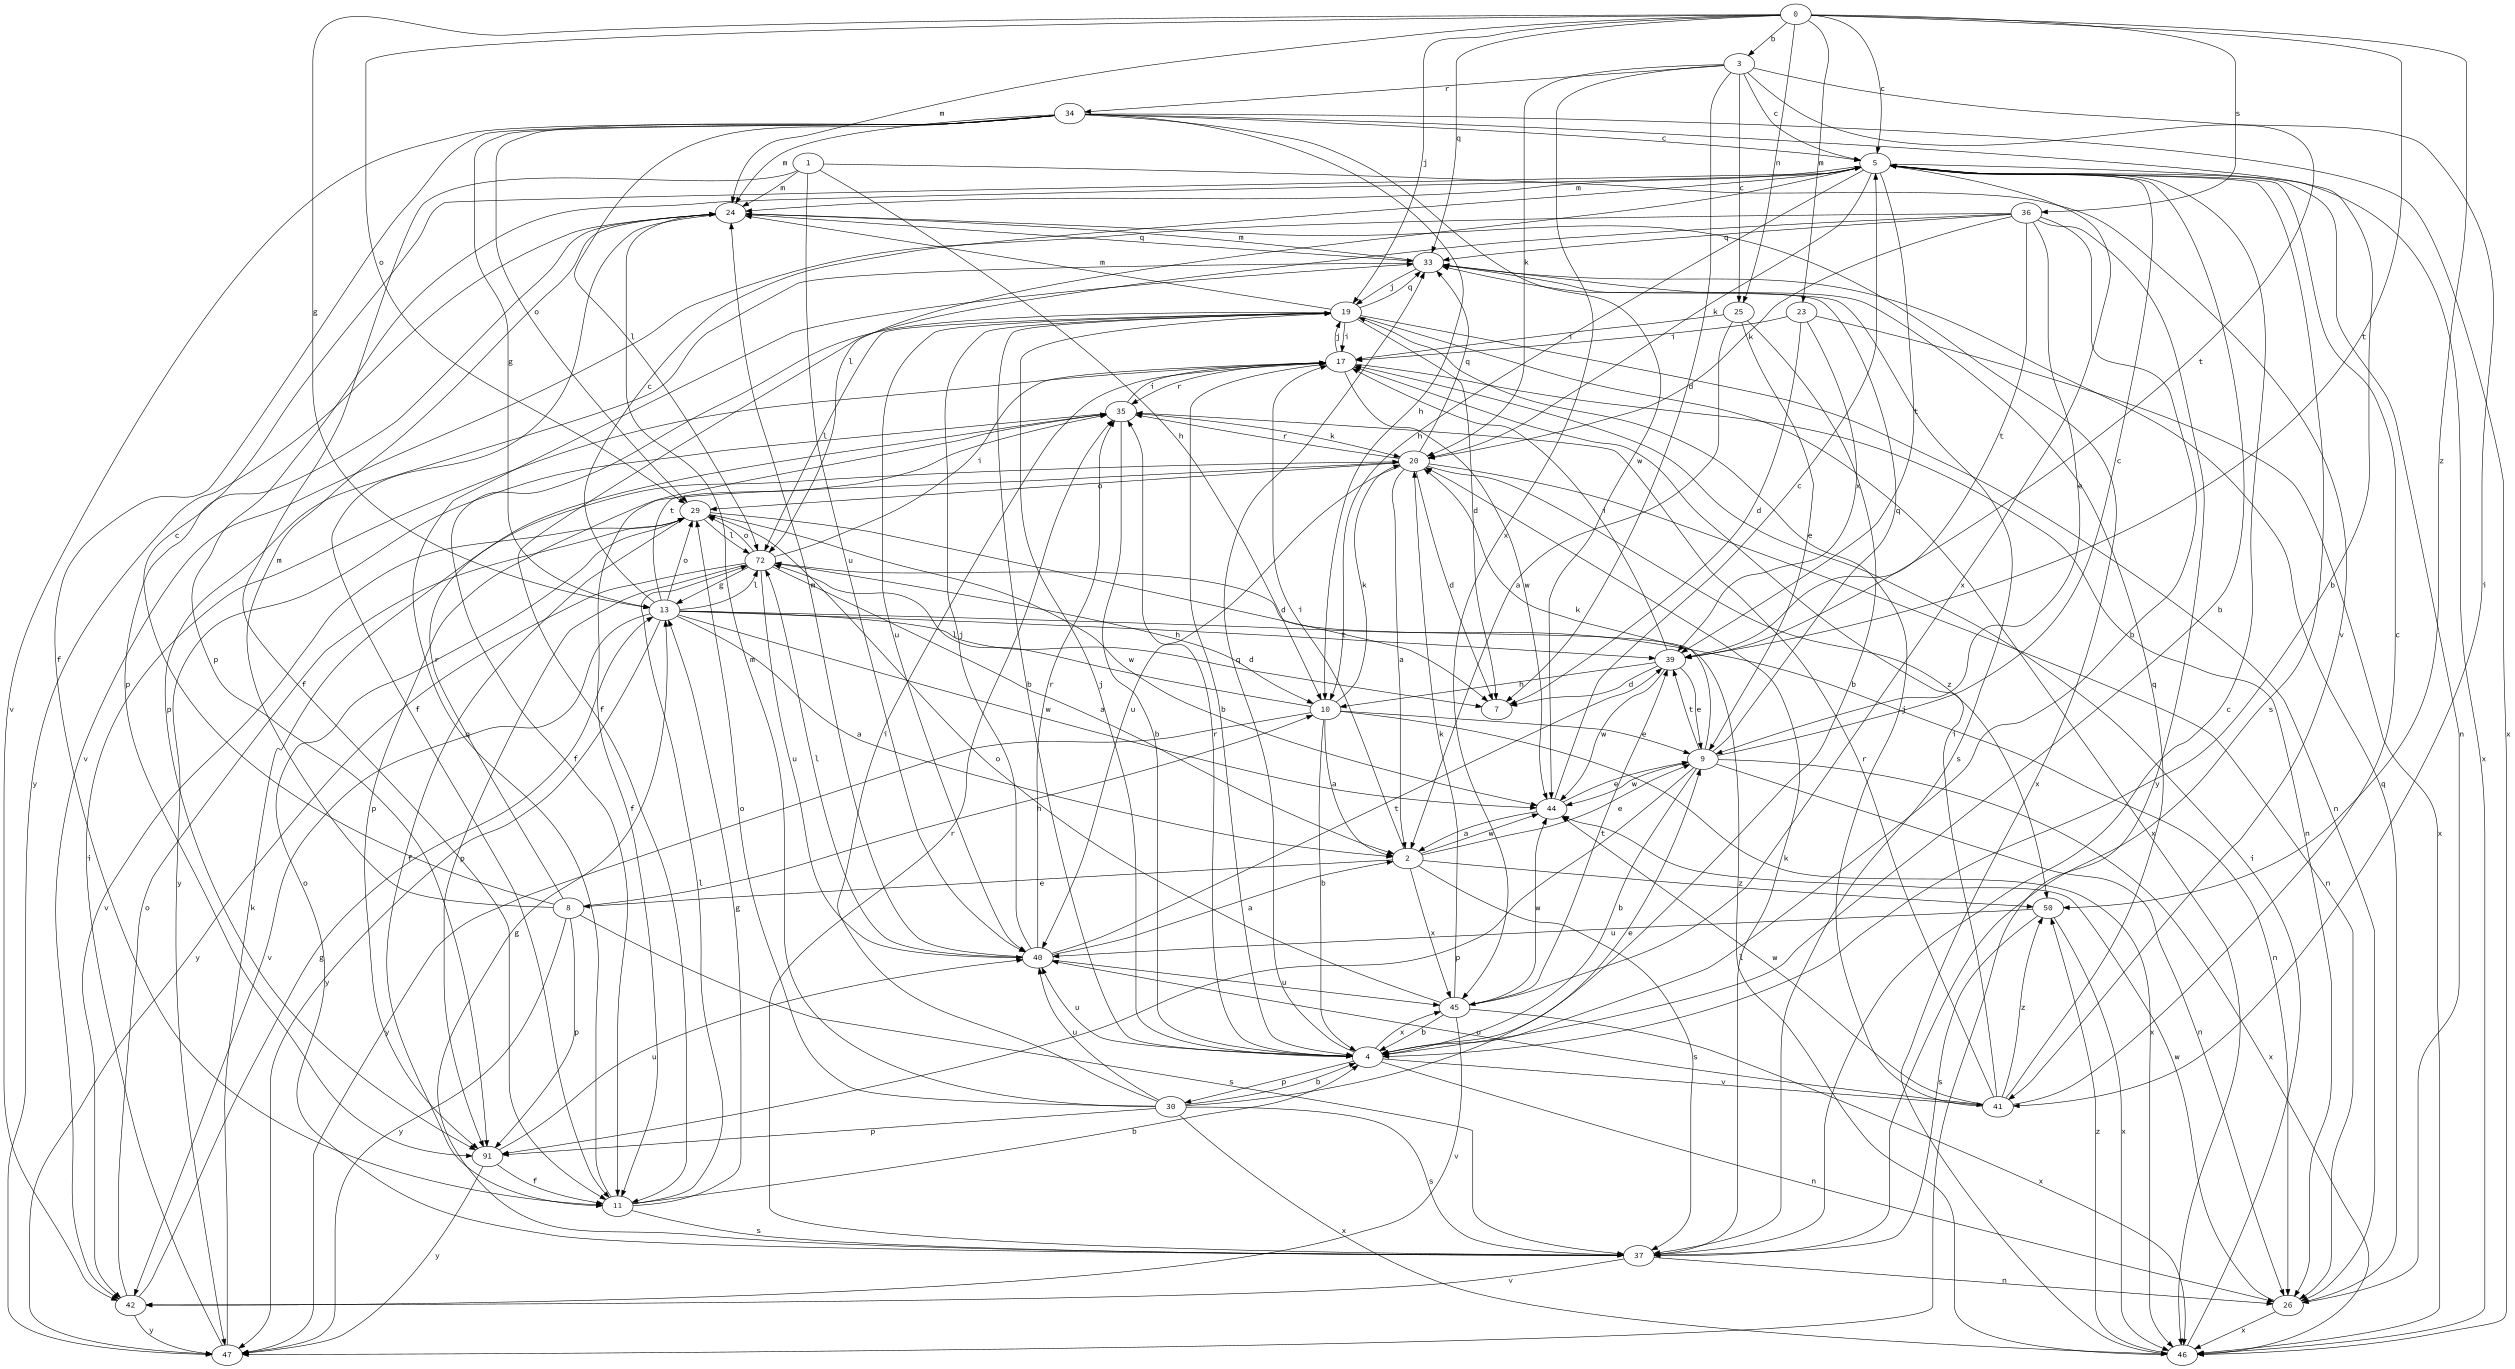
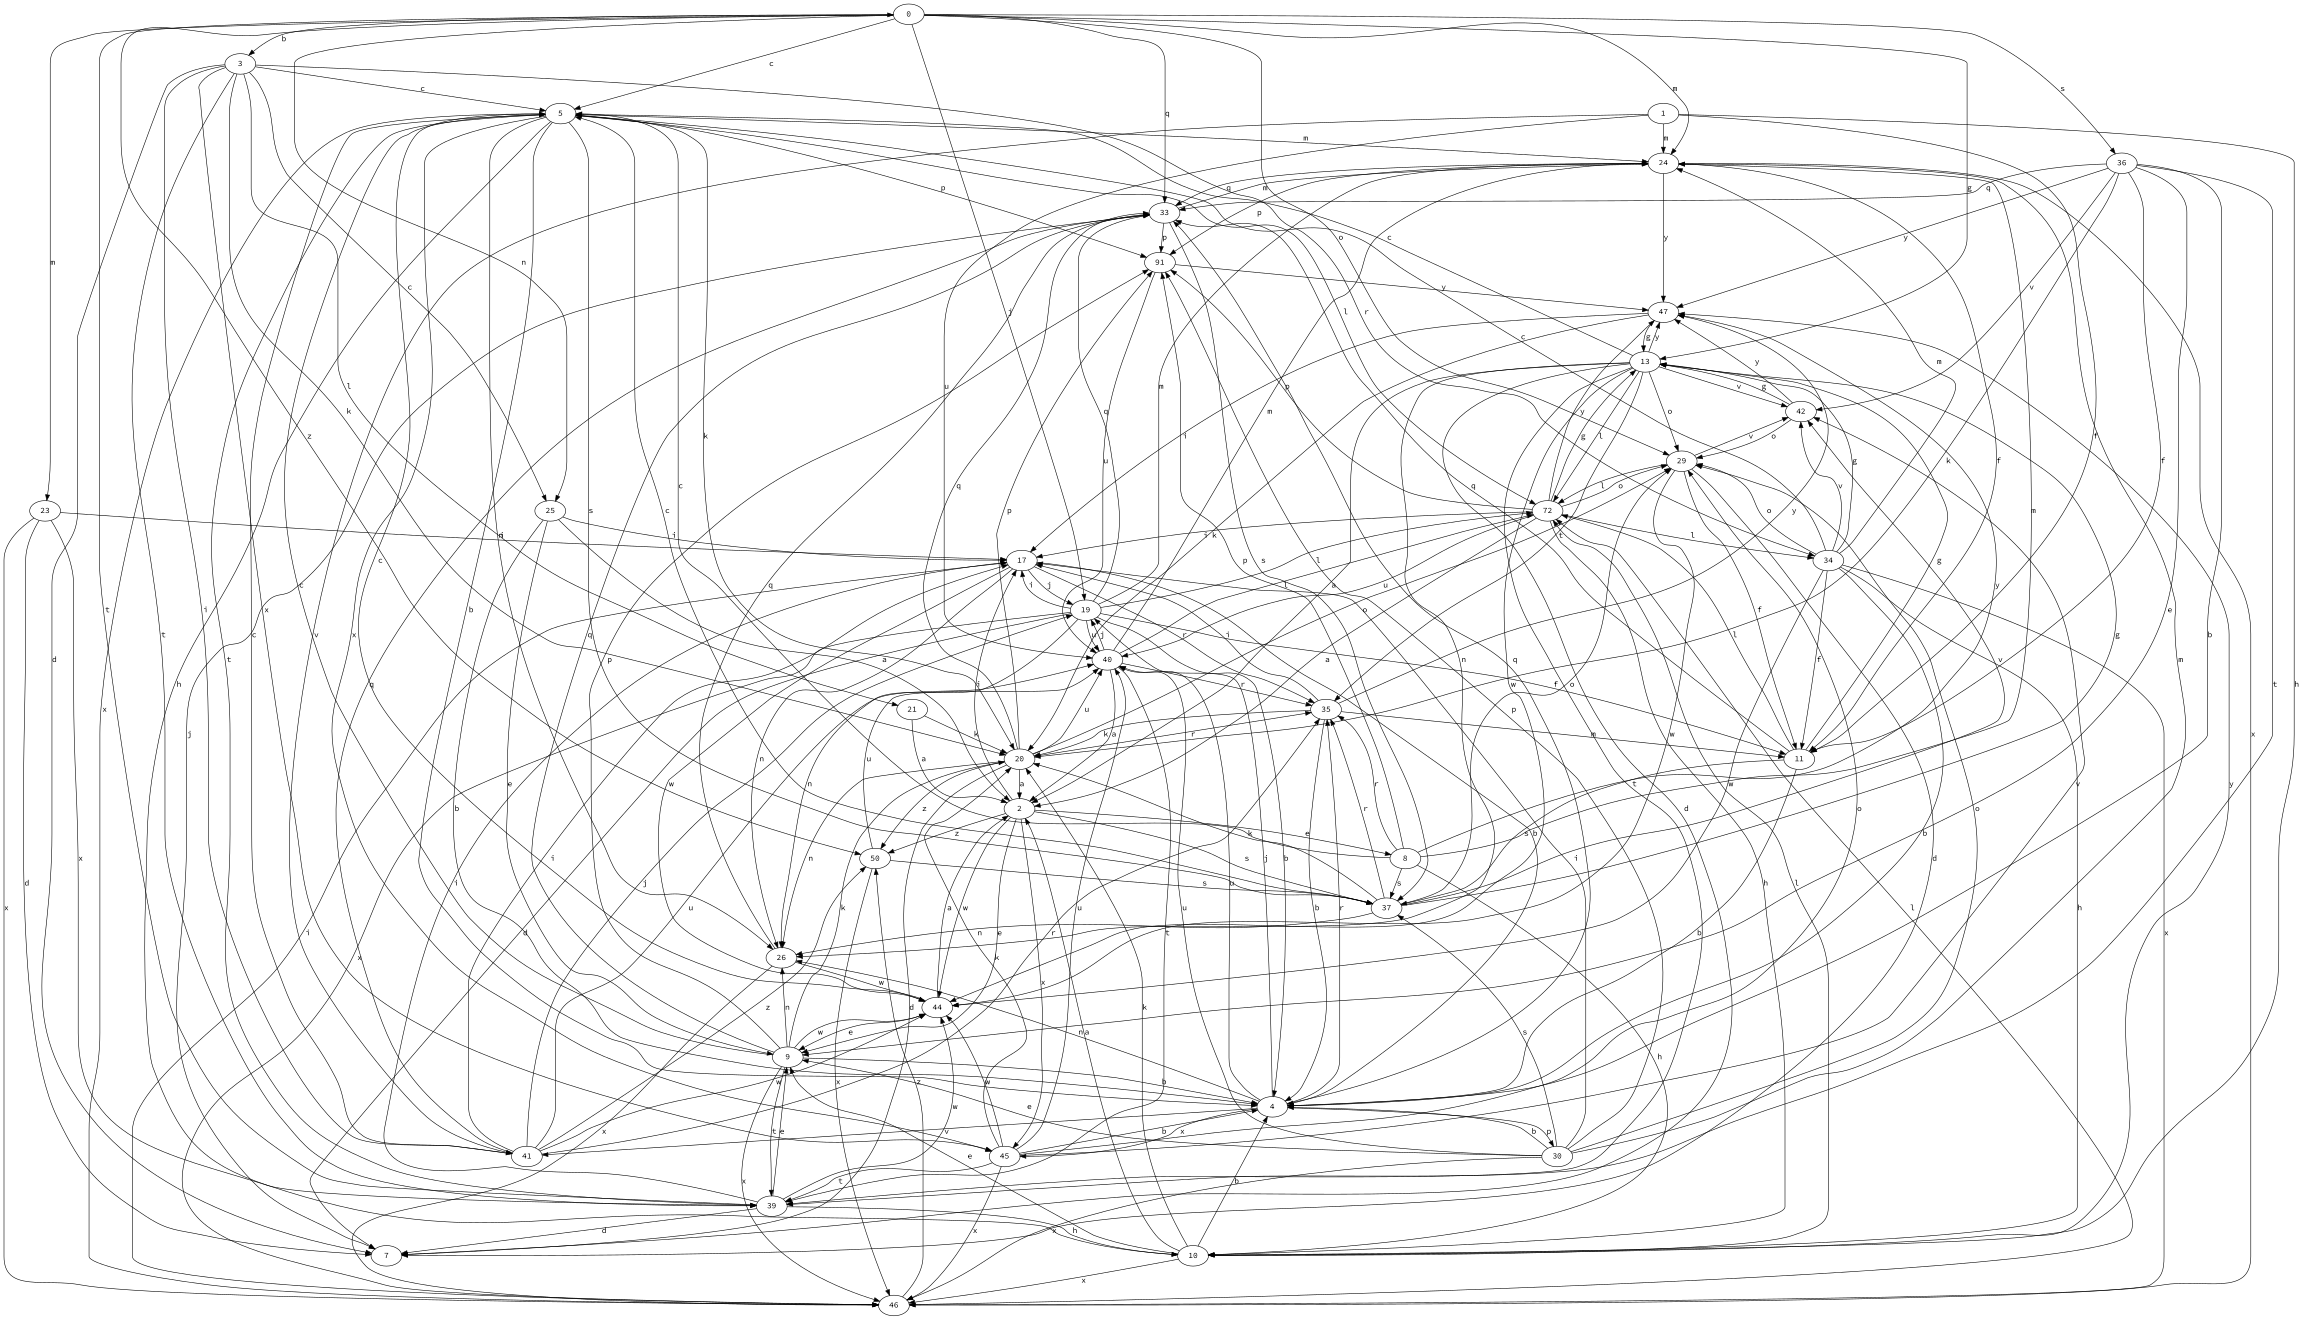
edge "34" -> "72": reversed
edge "33" -> "19": now "33" -> "7"
edge "0" -> "39": reversed
edge "47" -> "13": added, label "g"
node "21": added
edge "35" -> "11": label "f" -> "m"
edge "40" -> "45": reversed
edge "91" -> "11": removed, label "f"
